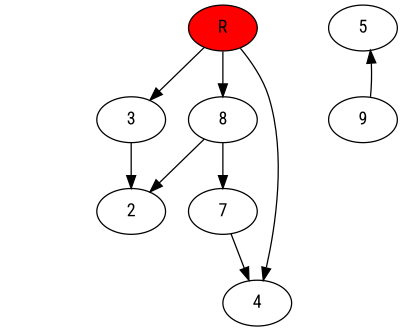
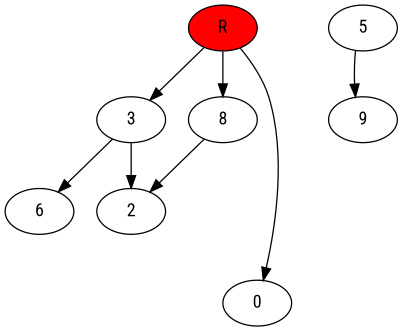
edge "9" -> "5": reversed
node "6": added
node "7": removed
node "4": label "4" -> "0"
